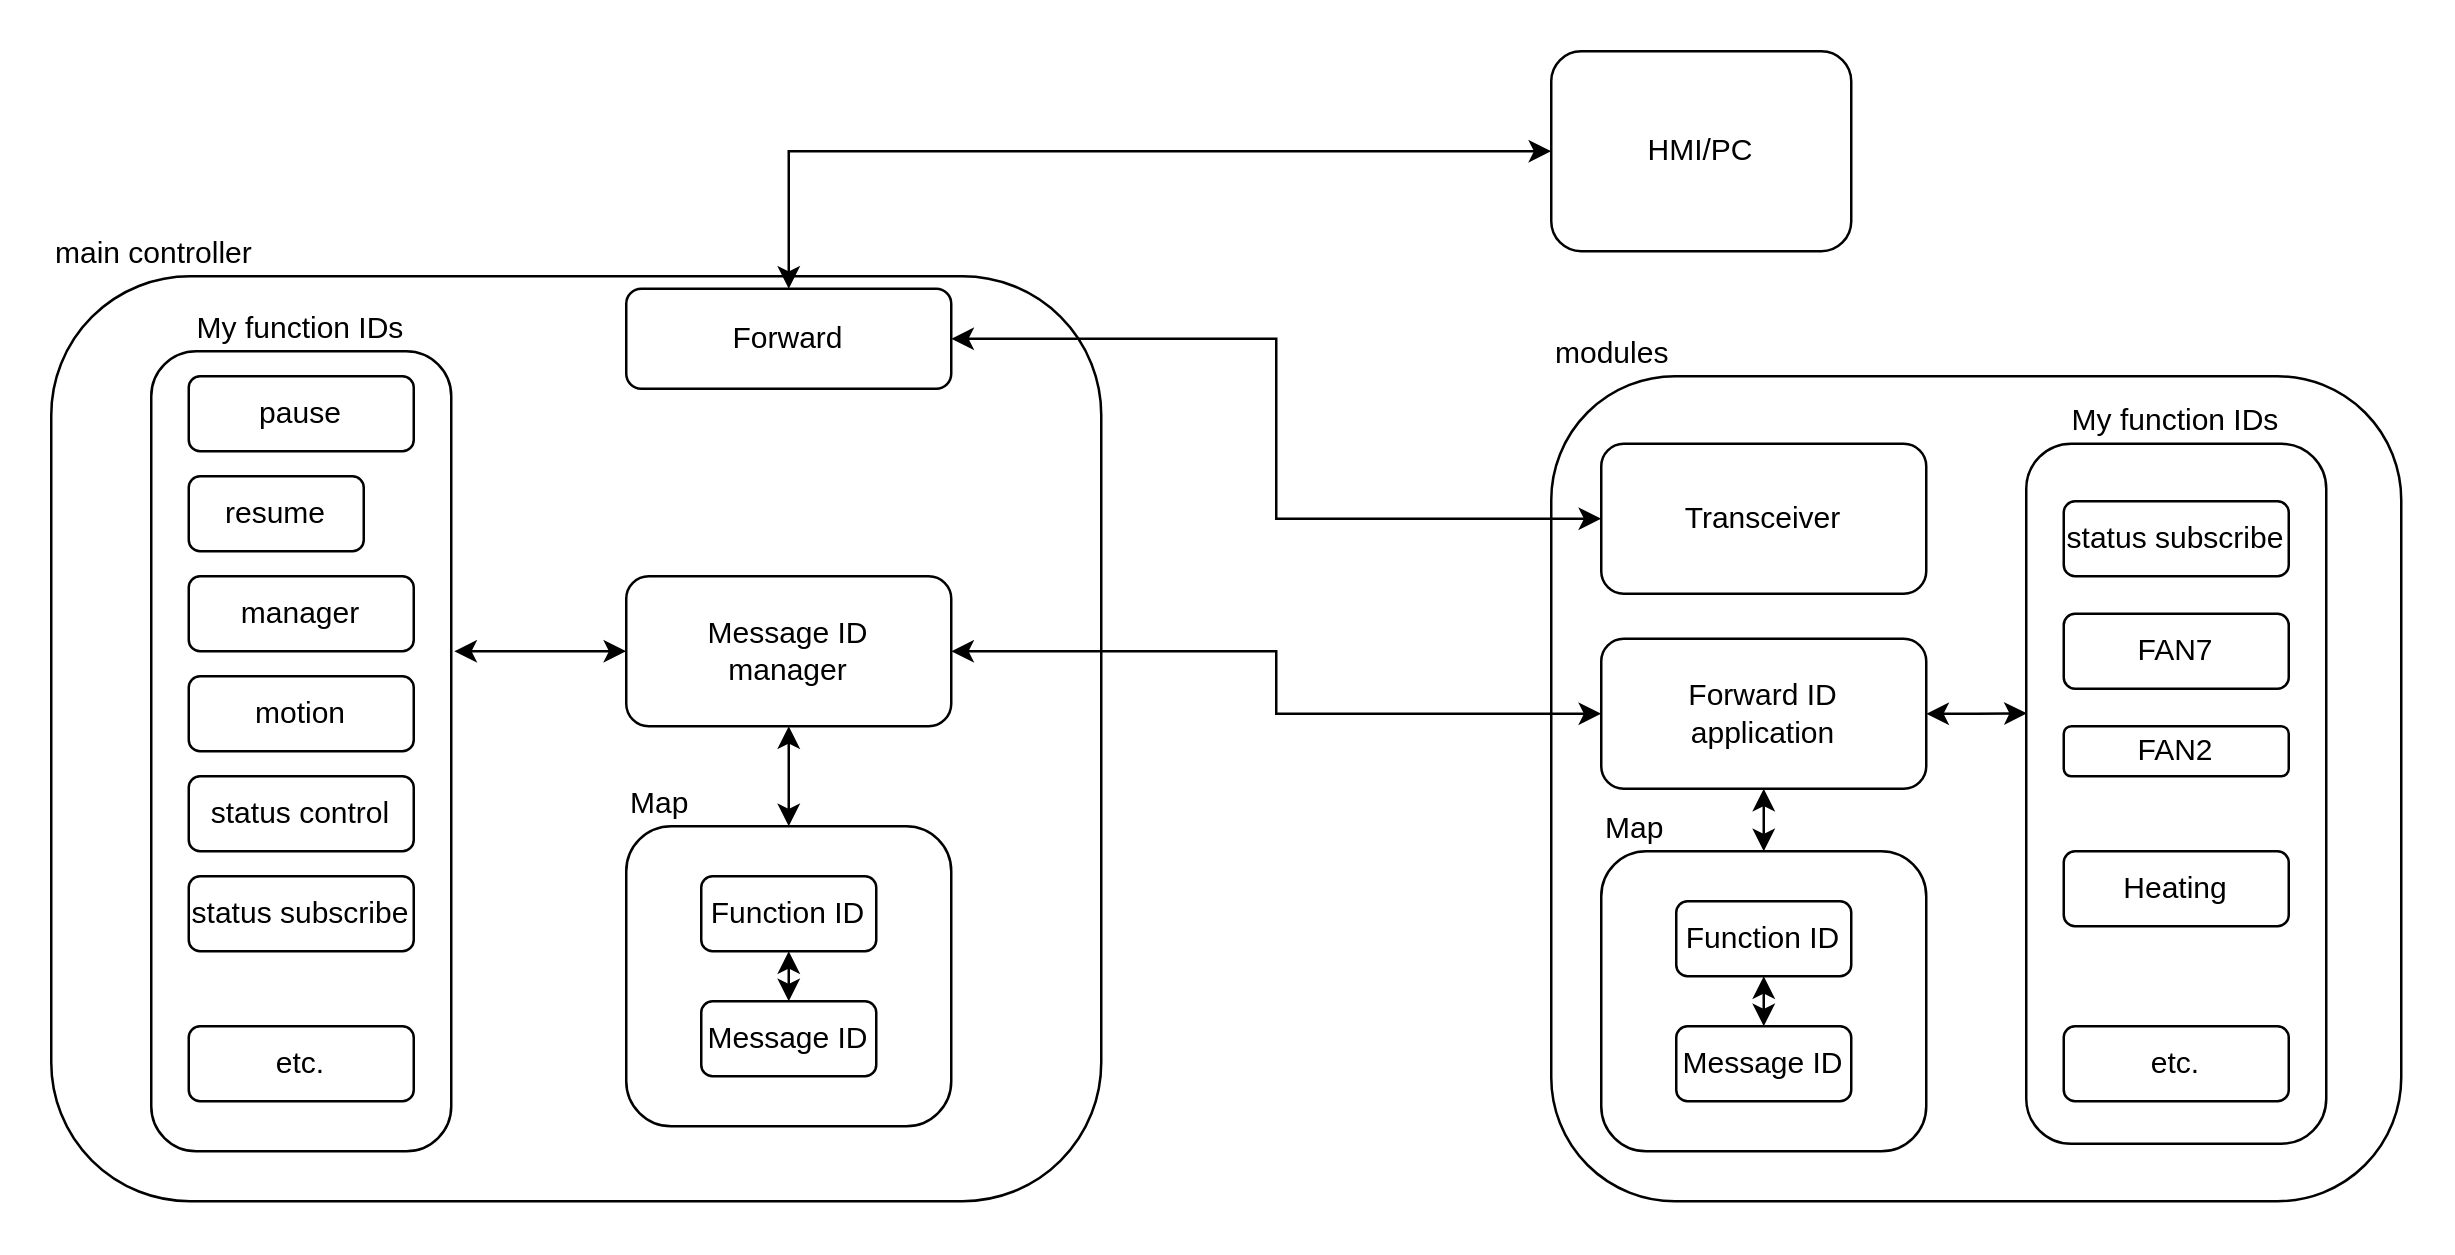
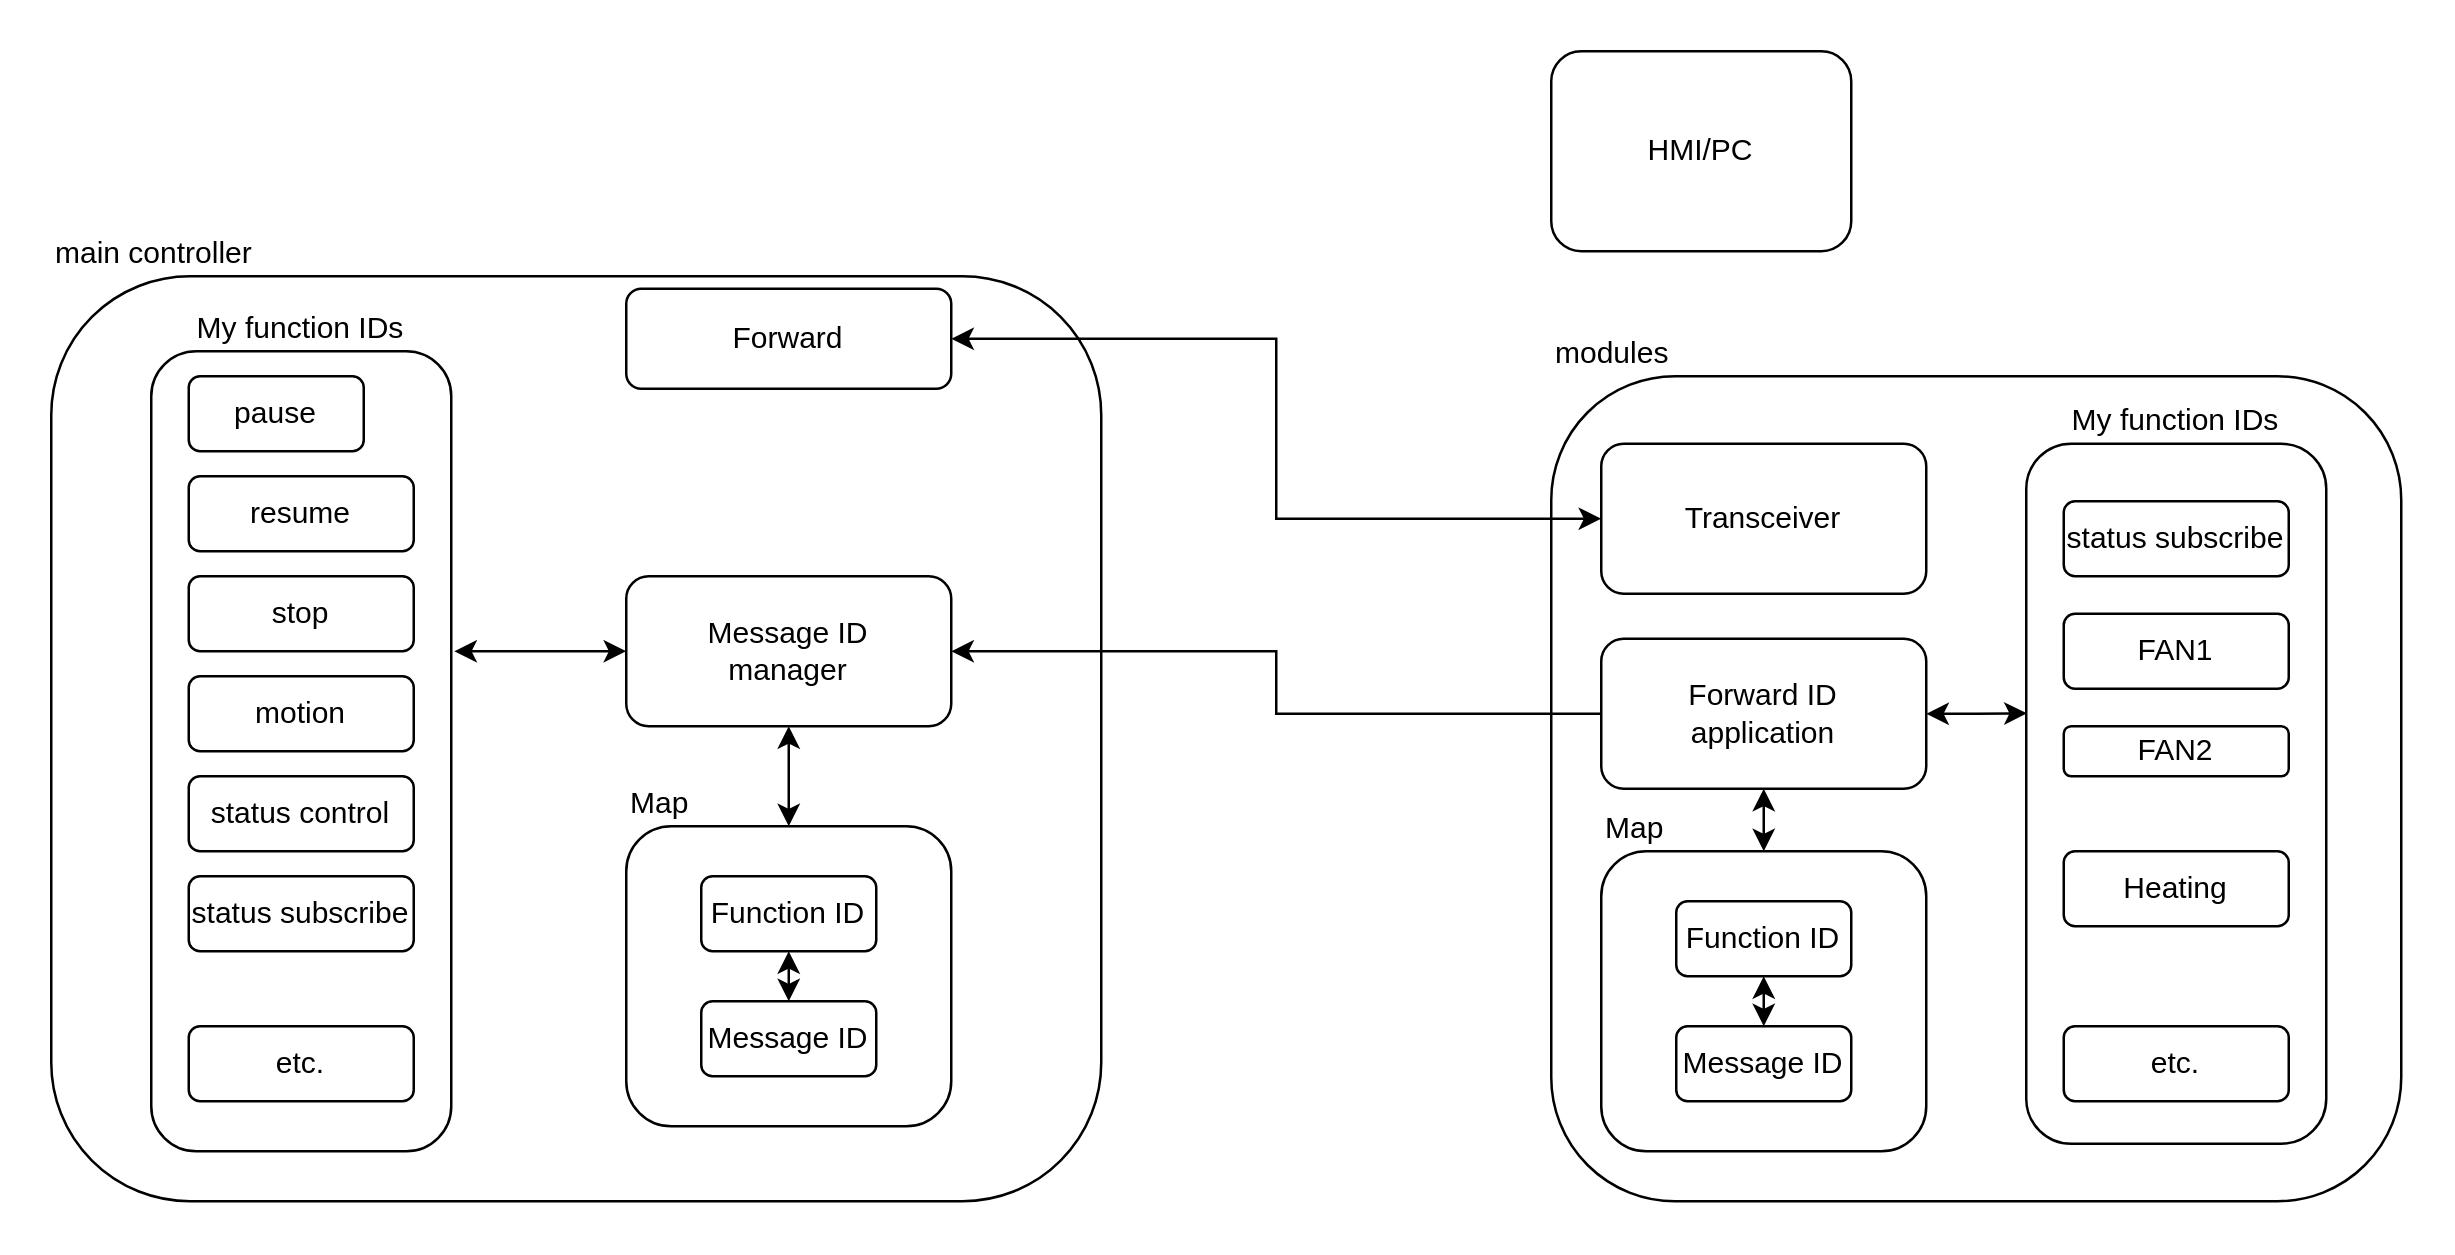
edge "HMI/PC" -- "Forward": removed
node "pause": size 225x75 -> 175x75
node "resume": size 175x75 -> 225x75
node "manager": label "manager" -> "stop"
node "FAN7": label "FAN7" -> "FAN1"
edge "Message ID manager" -- "Forward ID application": arrowhead classic -> none
